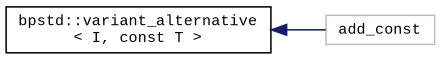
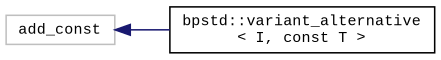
edge "add_const" -> "bpstd::variant_alternative < I, const T >": reversed
